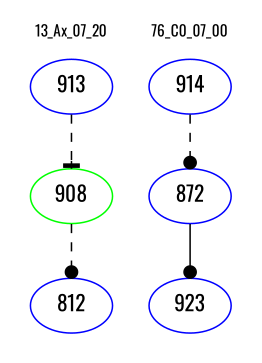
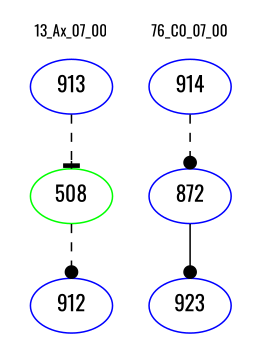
cluster "13_Ax_07_20": label "13_Ax_07_20" -> "13_Ax_07_00"
node "908": label "908" -> "508"
node "812": label "812" -> "912"
